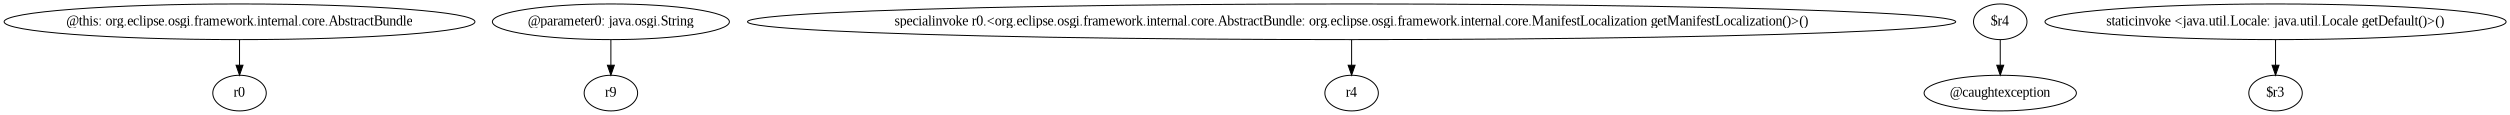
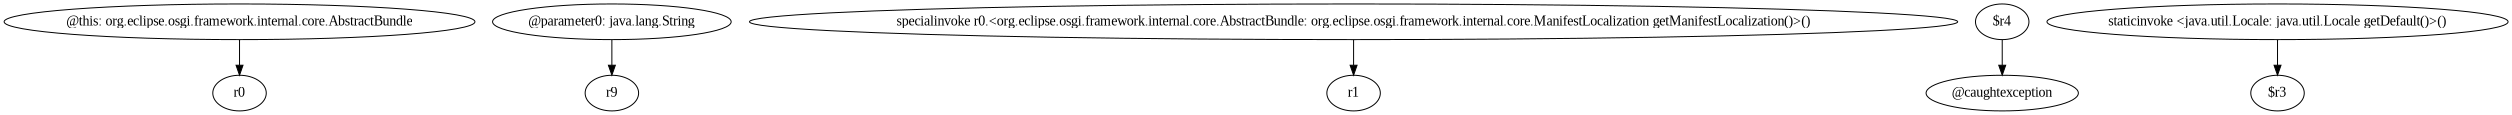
node "@parameter0: java.osgi.String": label "@parameter0: java.osgi.String" -> "@parameter0: java.lang.String"
node "r4": label "r4" -> "r1"
